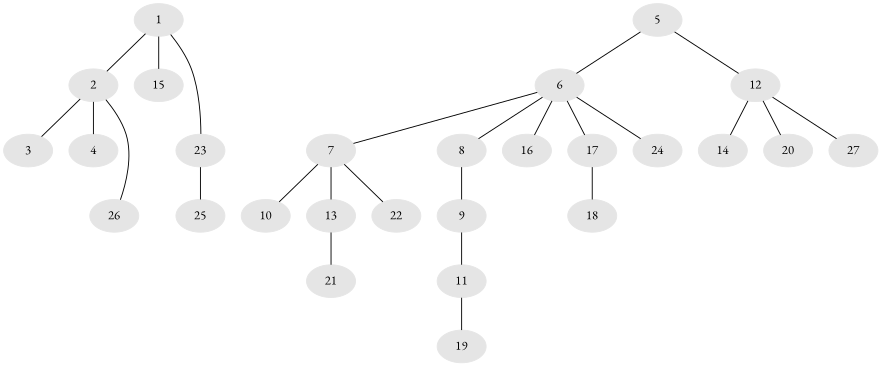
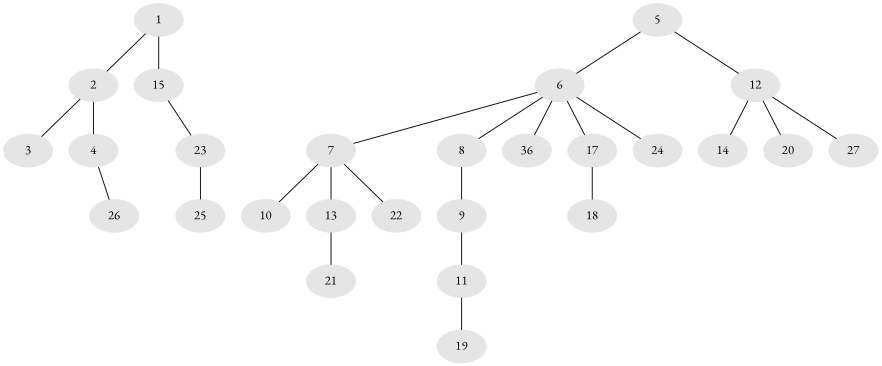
edge "1" -- "23": now "15" -- "23"
edge "2" -- "26": now "4" -- "26"
node "16": label "16" -> "36"
